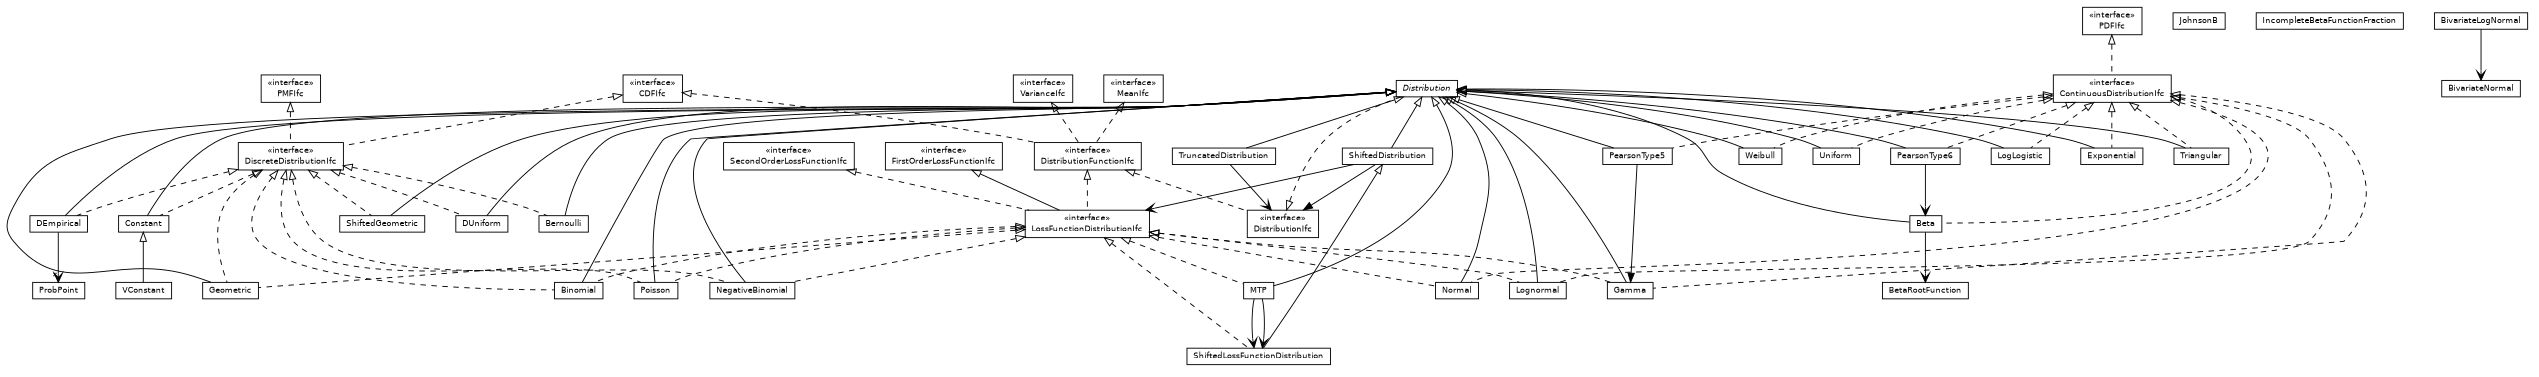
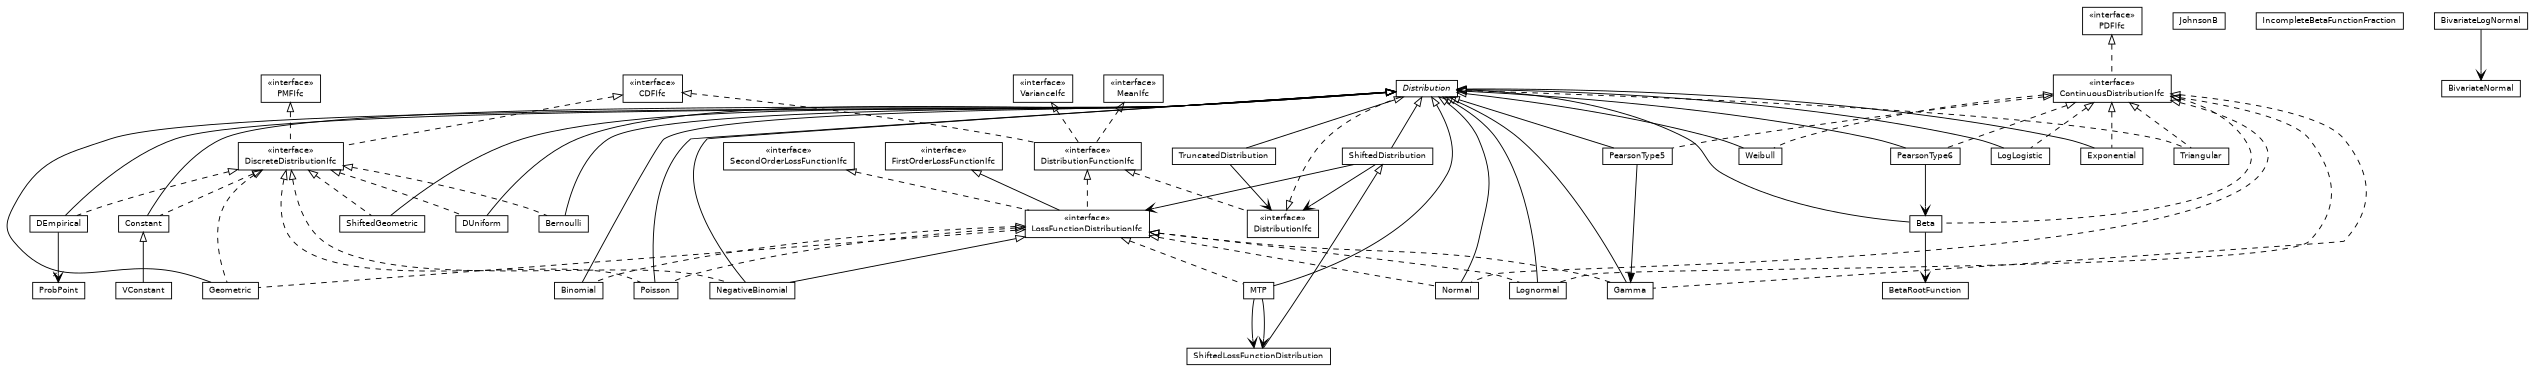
edge "Triangular" -> "Distribution": style solid -> dashed
node "Uniform": removed
edge "ShiftedDistribution" -> "DistributionIfc": arrowhead normal -> open
edge "NegativeBinomial" -> "LossFunctionDistributionIfc": style dashed -> solid
edge "Binomial" -> "DiscreteDistributionIfc": removed
edge "ShiftedLossFunctionDistribution" -> "LossFunctionDistributionIfc": removed
